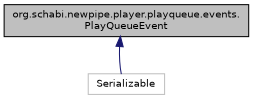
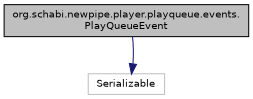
edge "Serializable" -> "org.schabi.newpipe.player.playqueue.events. PlayQueueEvent": reversed
